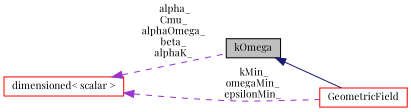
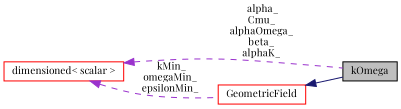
edge "GeometricField" -> "kOmega": reversed
